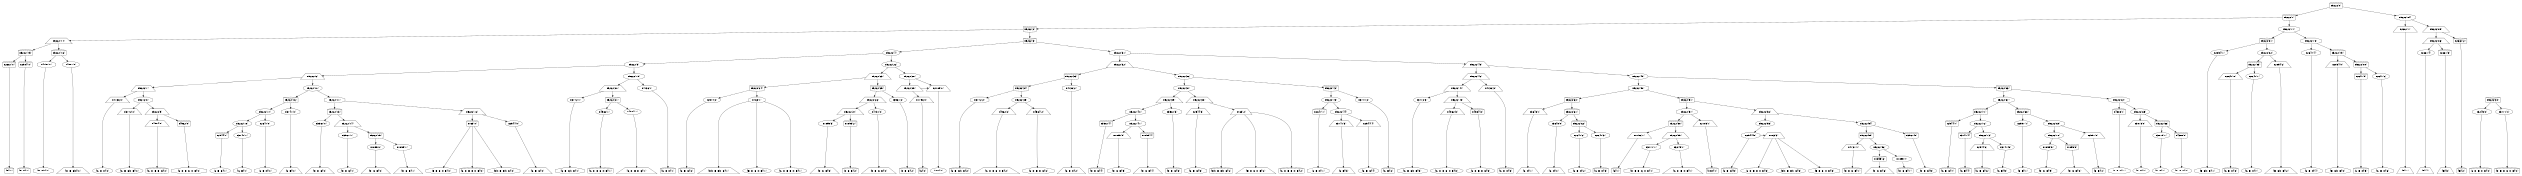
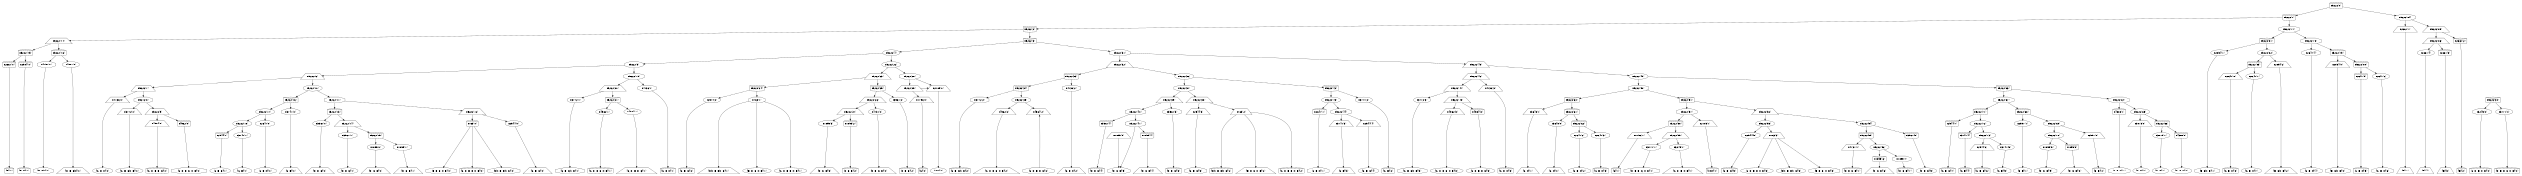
edge "L5222(41)" -> "L1895(5)": now "L5222(41)" -> "[D  G  B](5)"
edge "L2544(5)" -> "L763(3)": now "L5222(53)" -> "L763(3)"
edge "L4564(2)" -> "[C  D  E  F  G](2)": reversed
